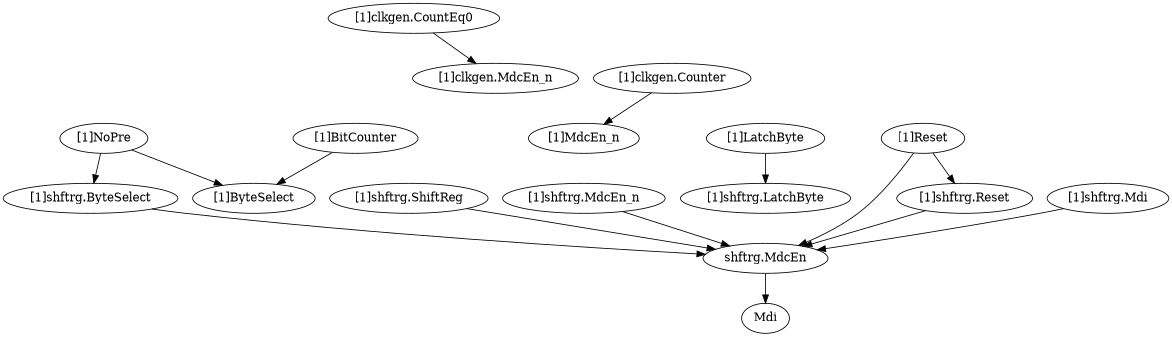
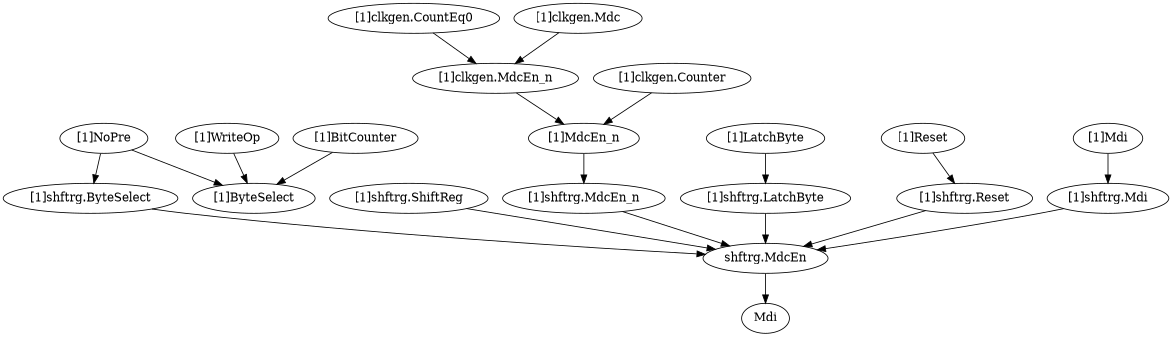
node "[1]clkgen.Mdc": added
edge "[1]clkgen.MdcEn_n" -> "[1]MdcEn_n": added
node "[1]WriteOp": added
node "[1]Mdi": added
edge "[1]MdcEn_n" -> "[1]shftrg.MdcEn_n": added
edge "[1]Reset" -> "shftrg.MdcEn": now "[1]shftrg.LatchByte" -> "shftrg.MdcEn"
